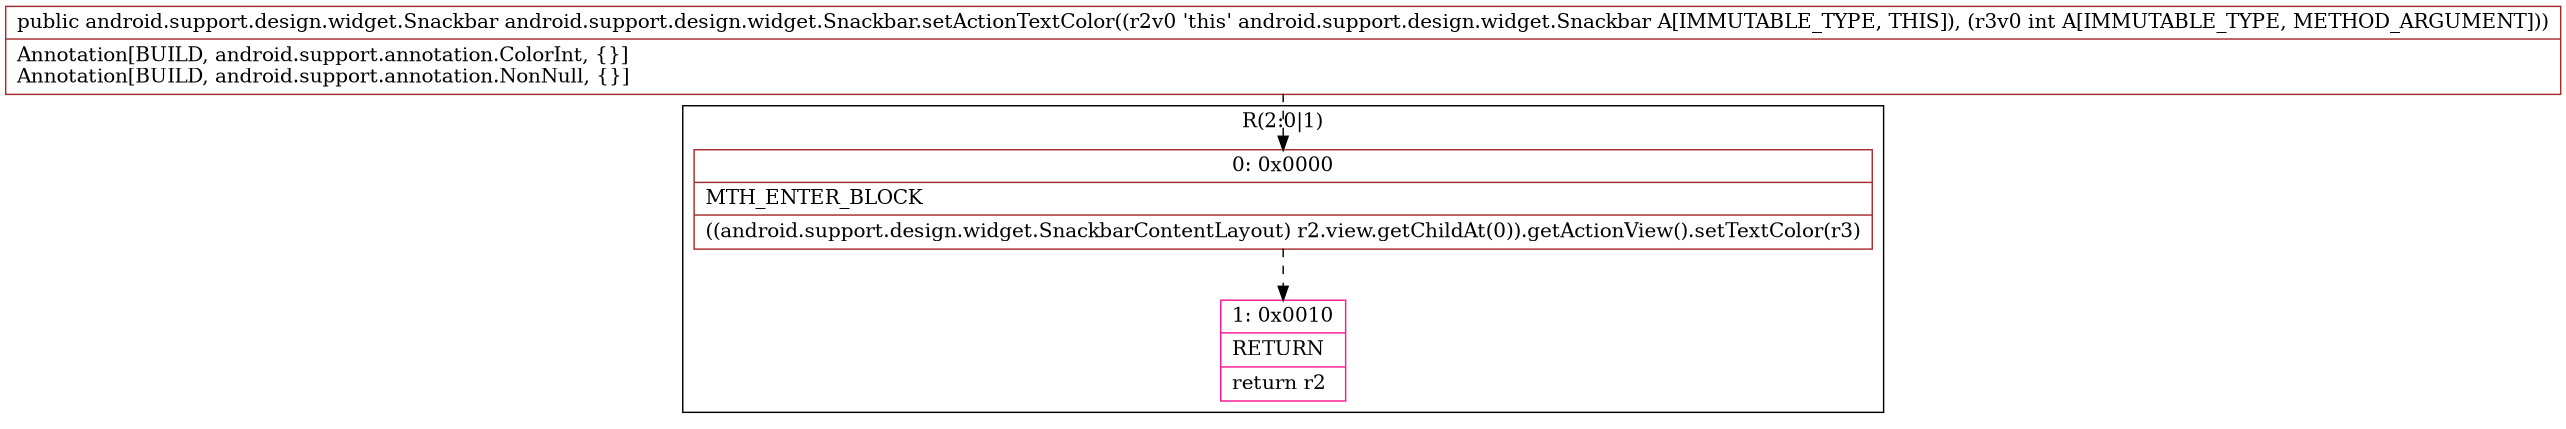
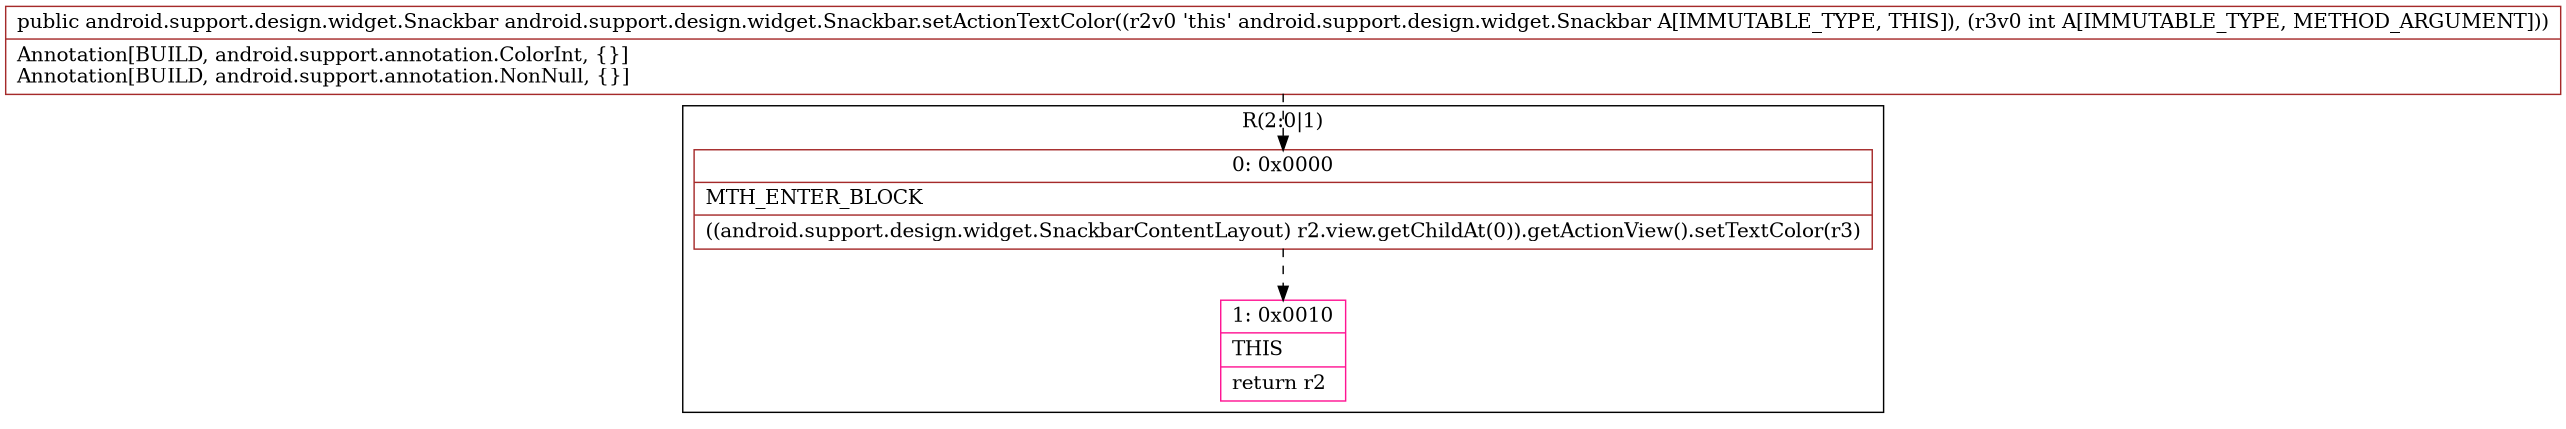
node "1: 0x0010": text "RETURN" -> "THIS"
